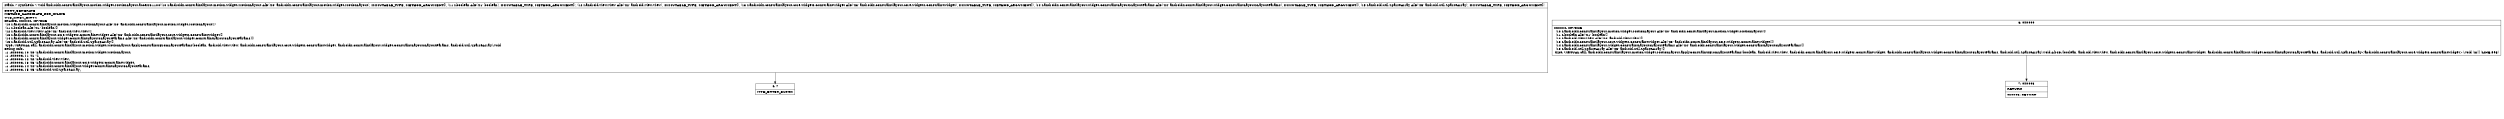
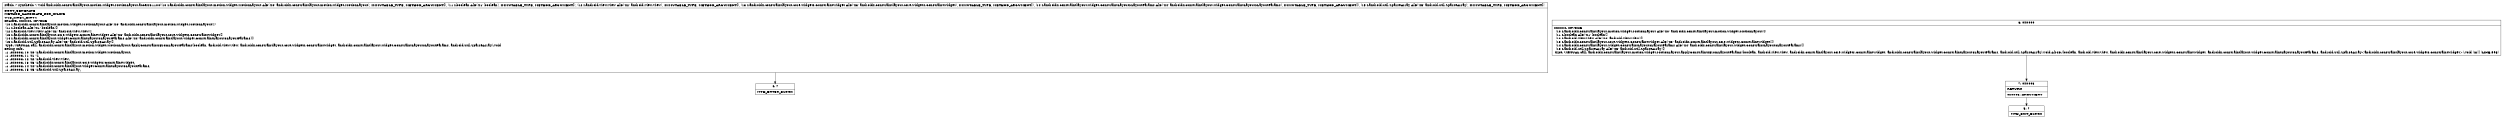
node "7: 0x0003": text "0x0003: RETURN" -> "0x0003: ARGUMENT"
node "5: ?": added
